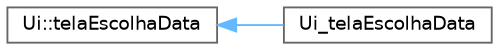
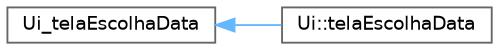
edge "Ui_telaEscolhaData" -> "Ui::telaEscolhaData": reversed
